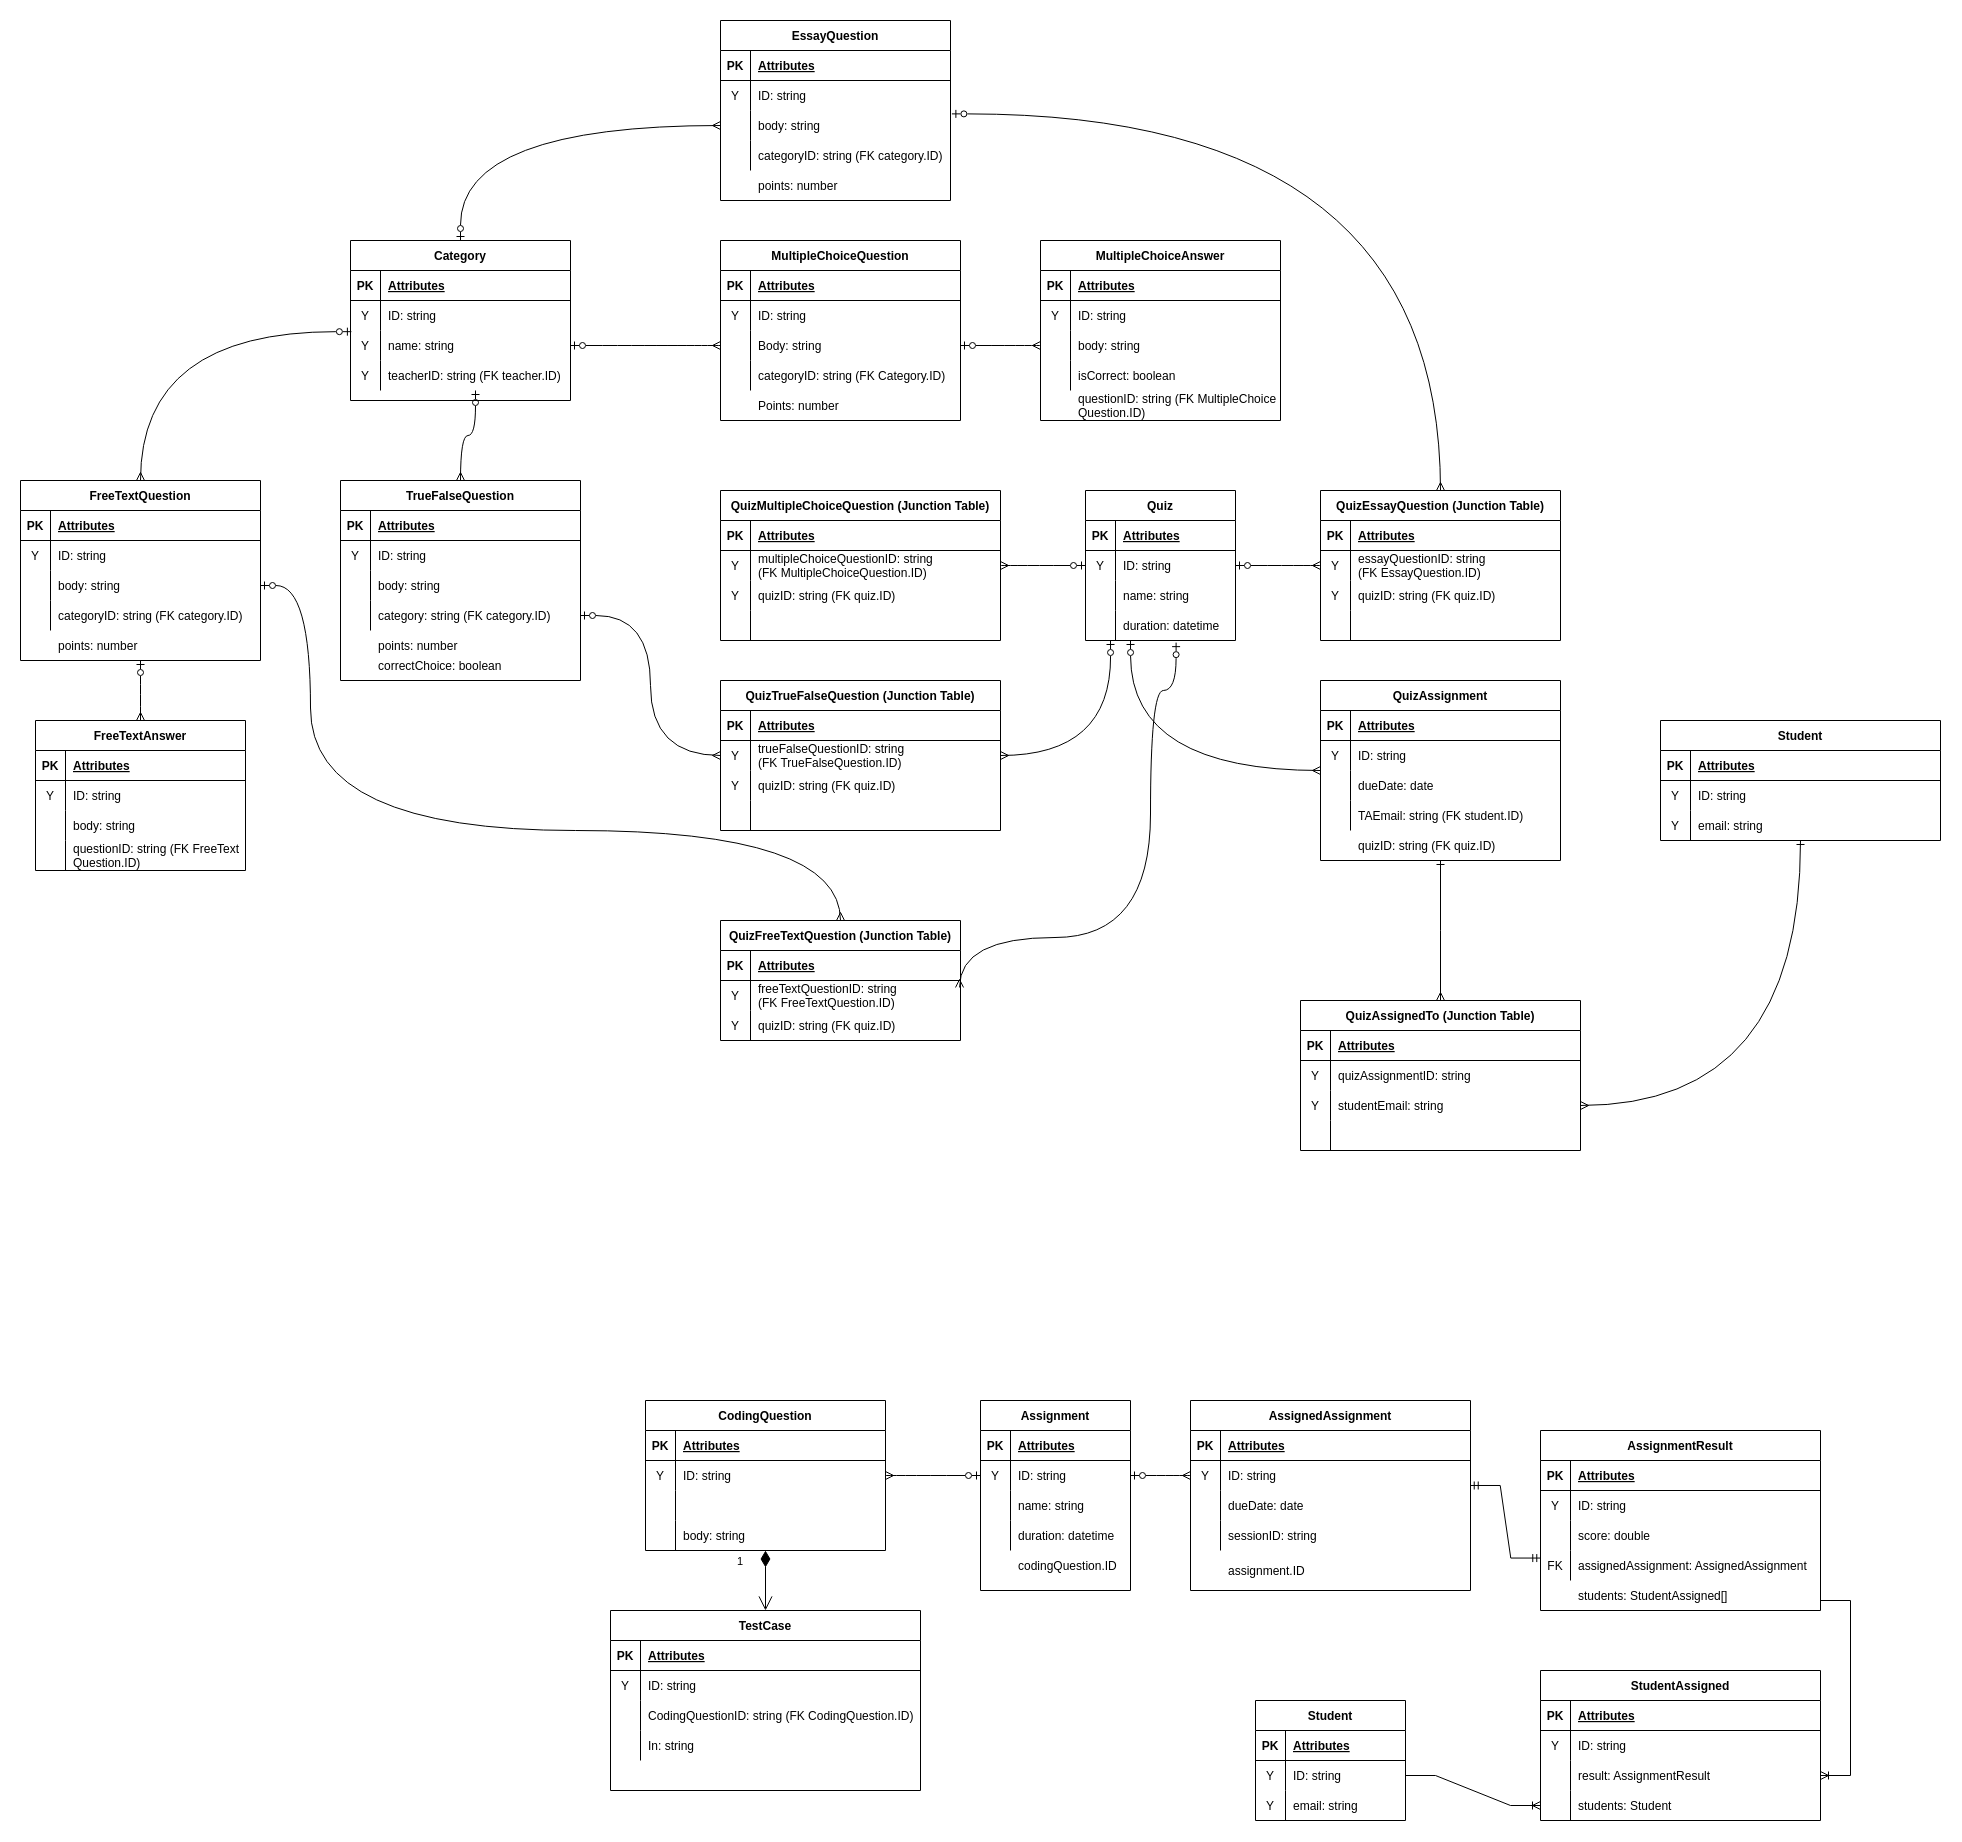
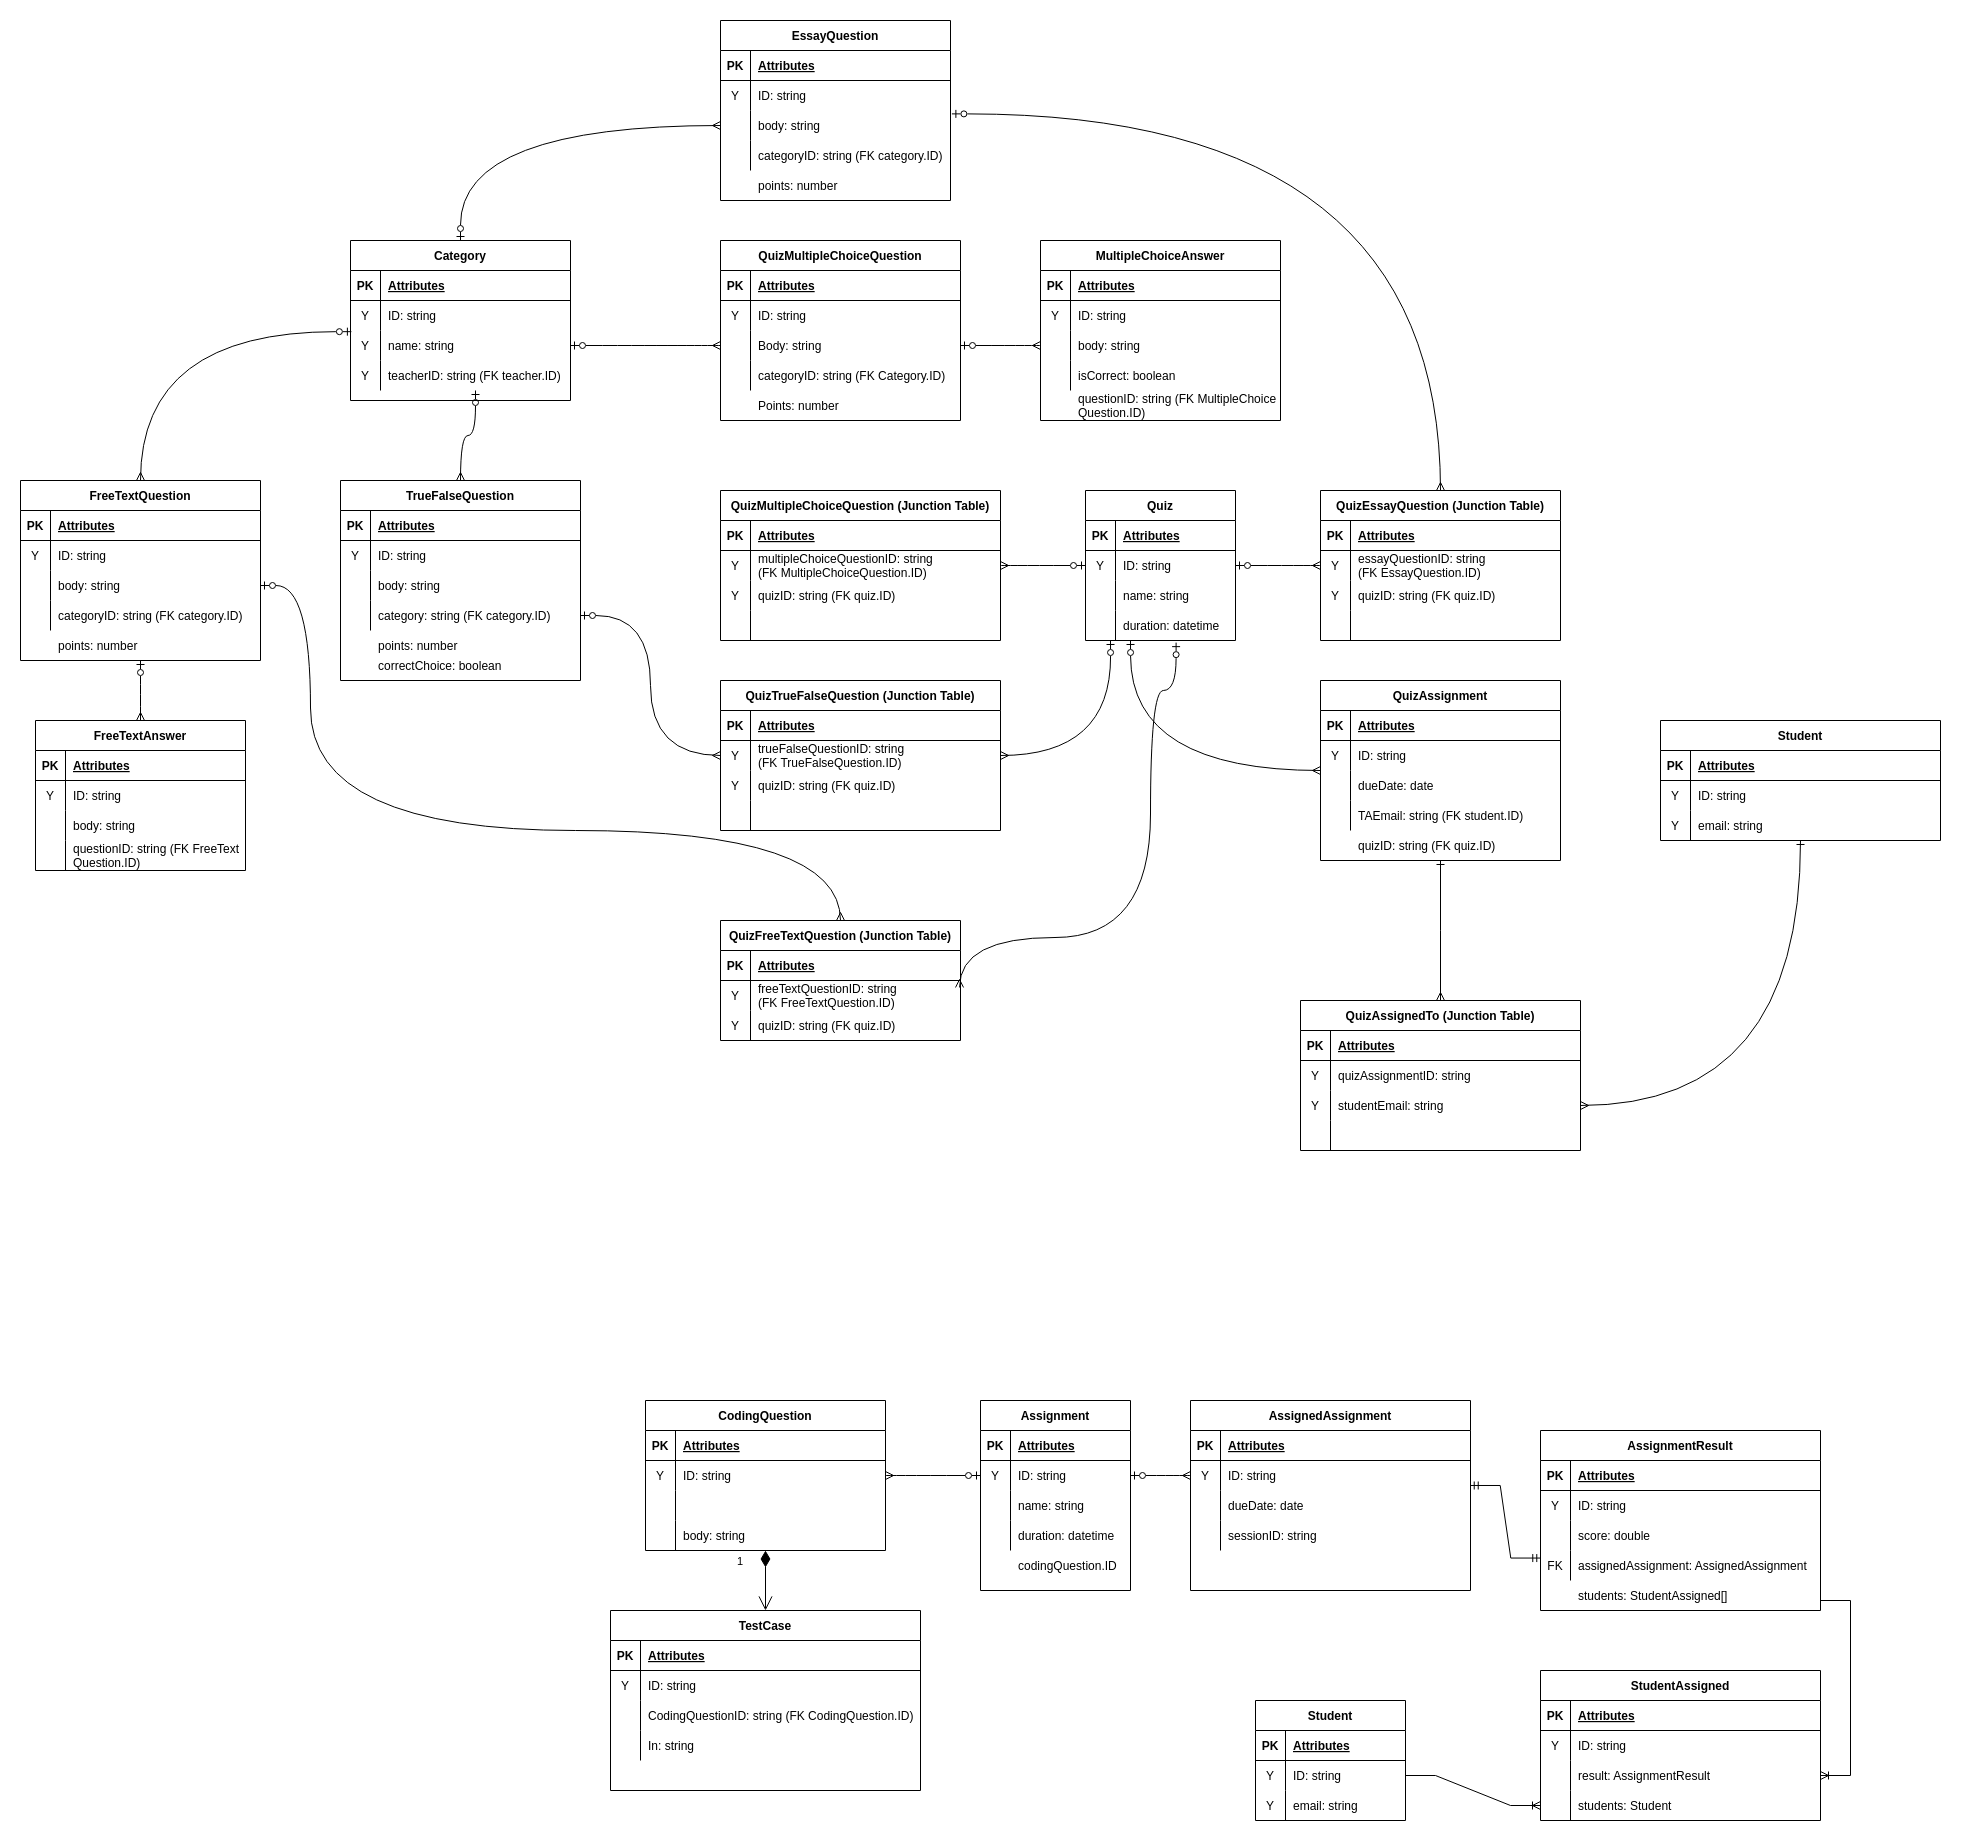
node "MultipleChoiceQuestion": label "MultipleChoiceQuestion" -> "QuizMultipleChoiceQuestion"
node "assignment.ID": removed
